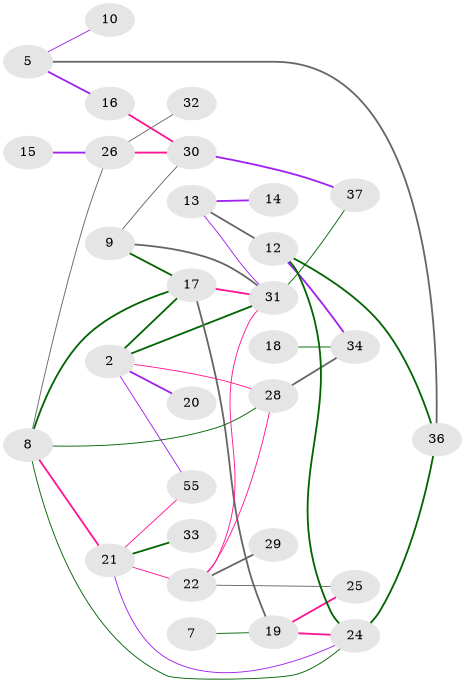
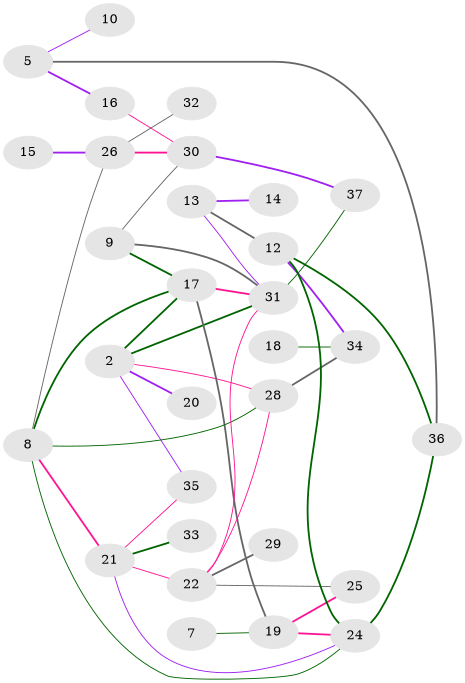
edge "16" -- "30": style bold -> solid
node "55": label "55" -> "35"
